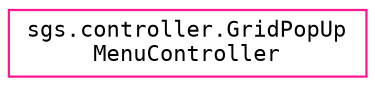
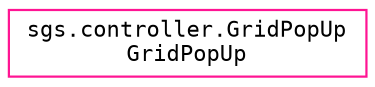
node "sgs.controller.GridPopUp MenuController": label "sgs.controller.GridPopUp MenuController" -> "sgs.controller.GridPopUp GridPopUp"
